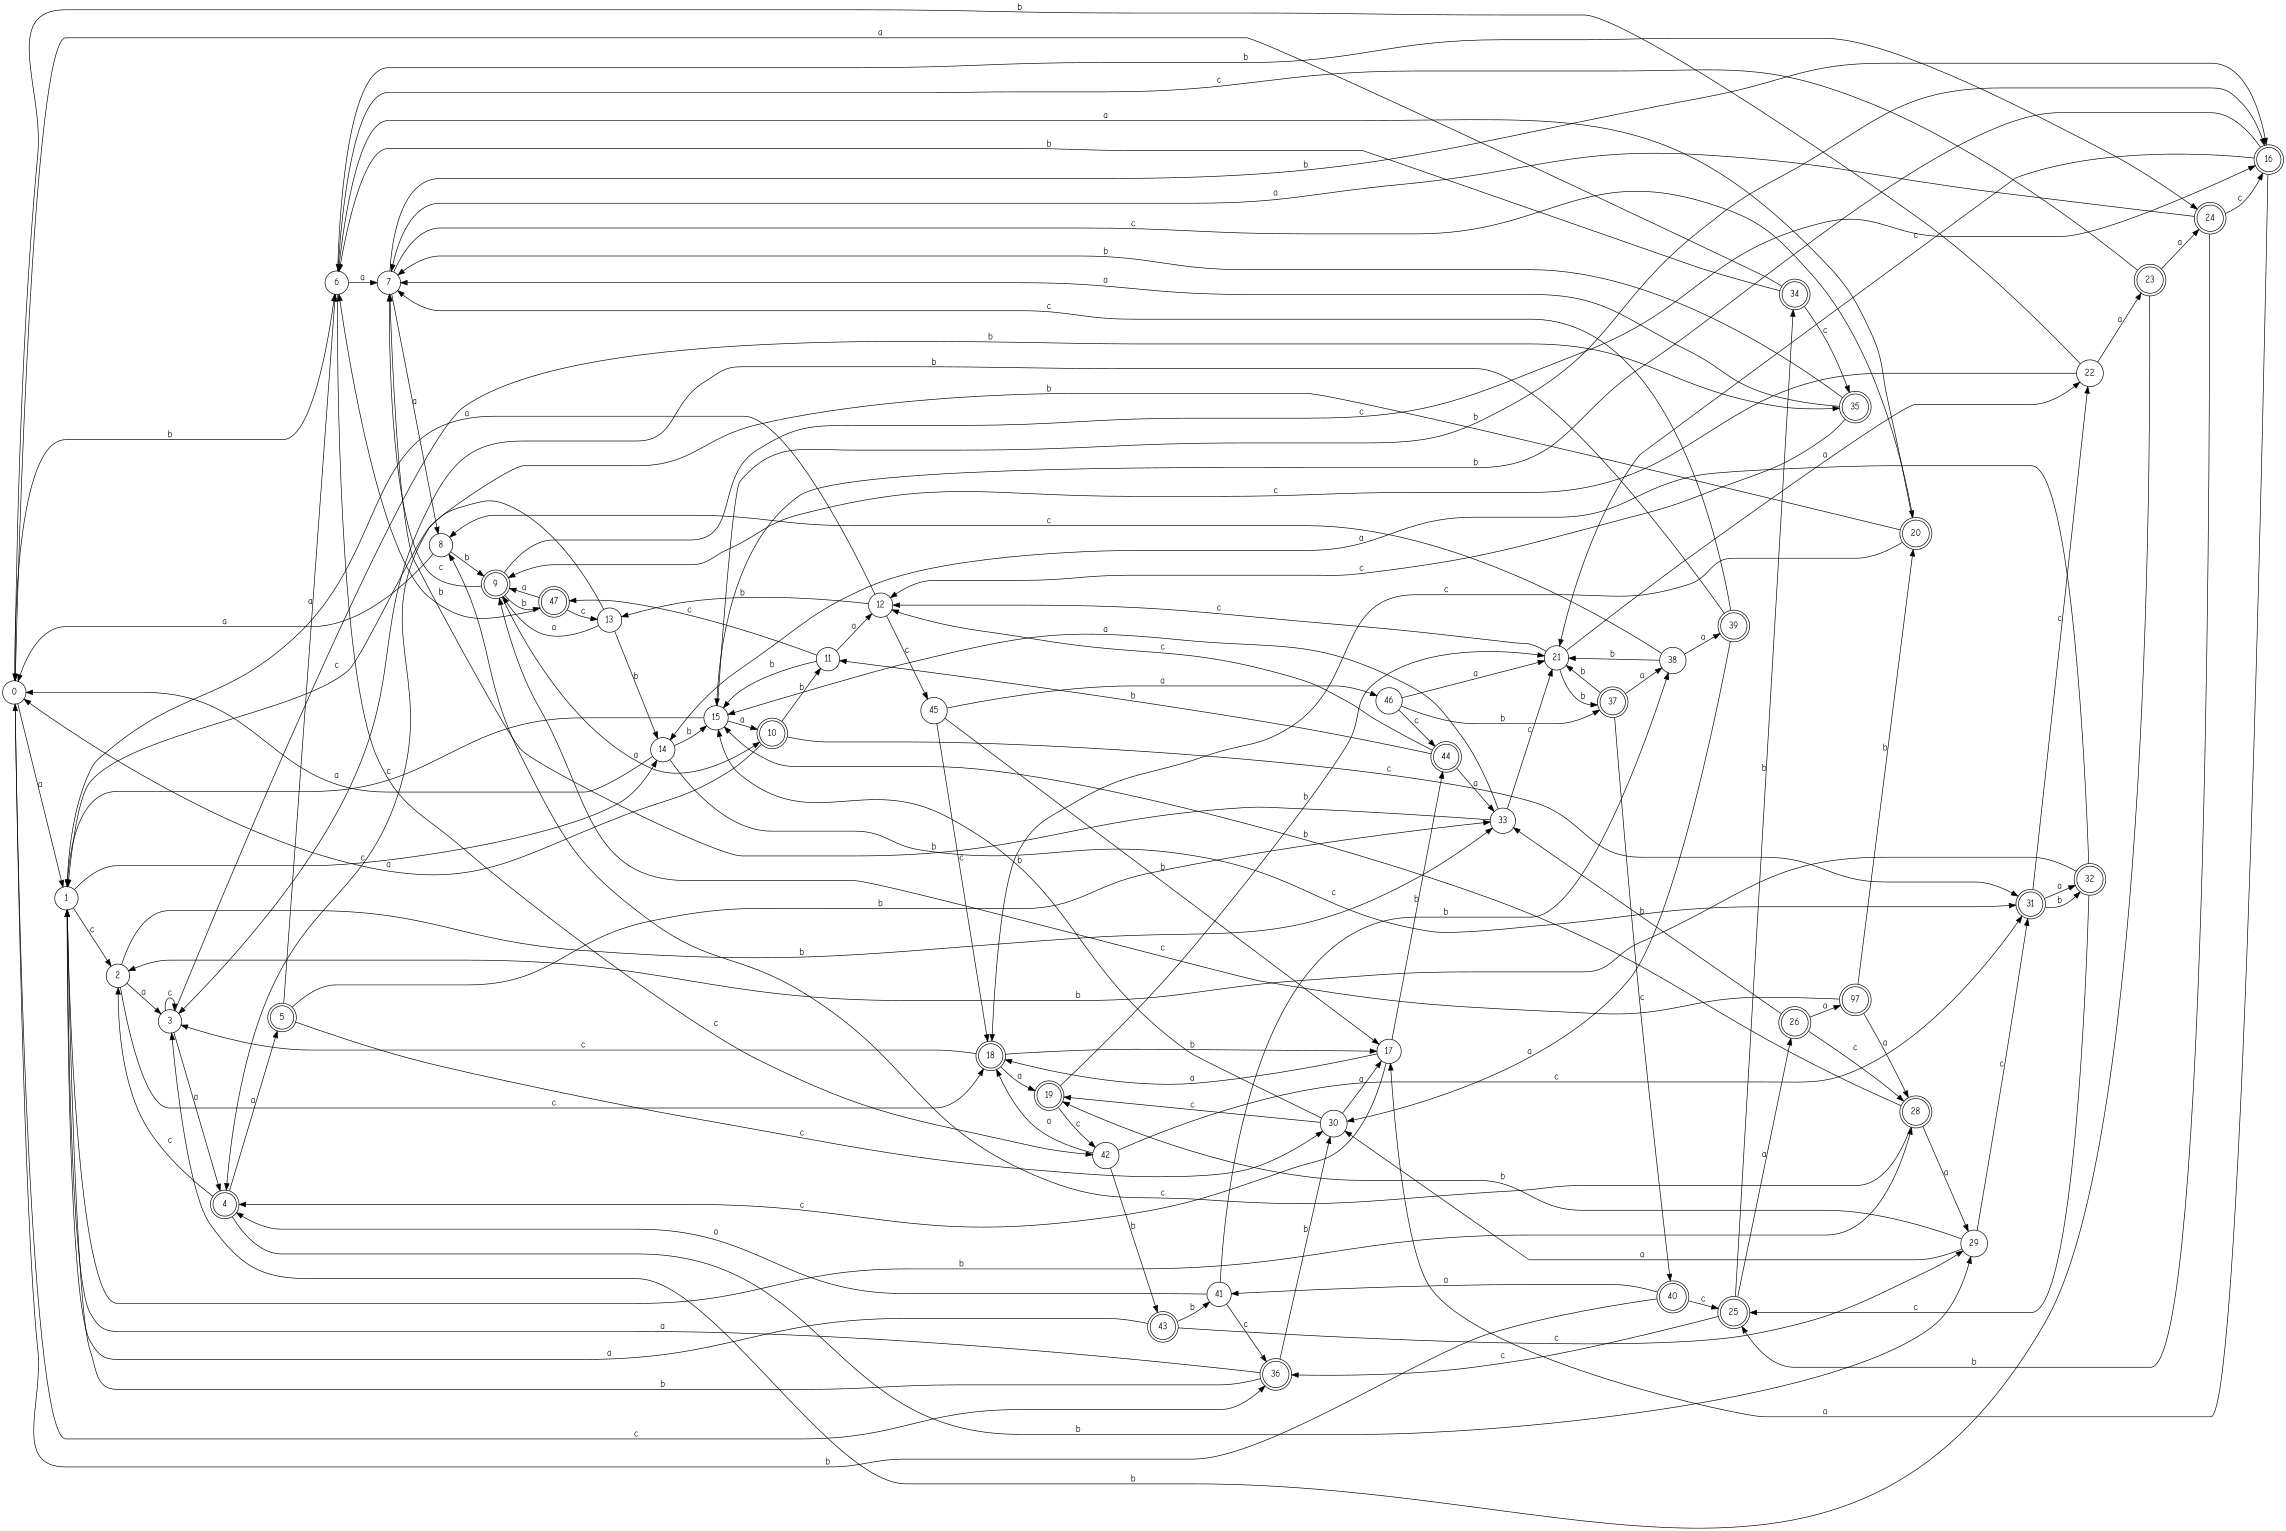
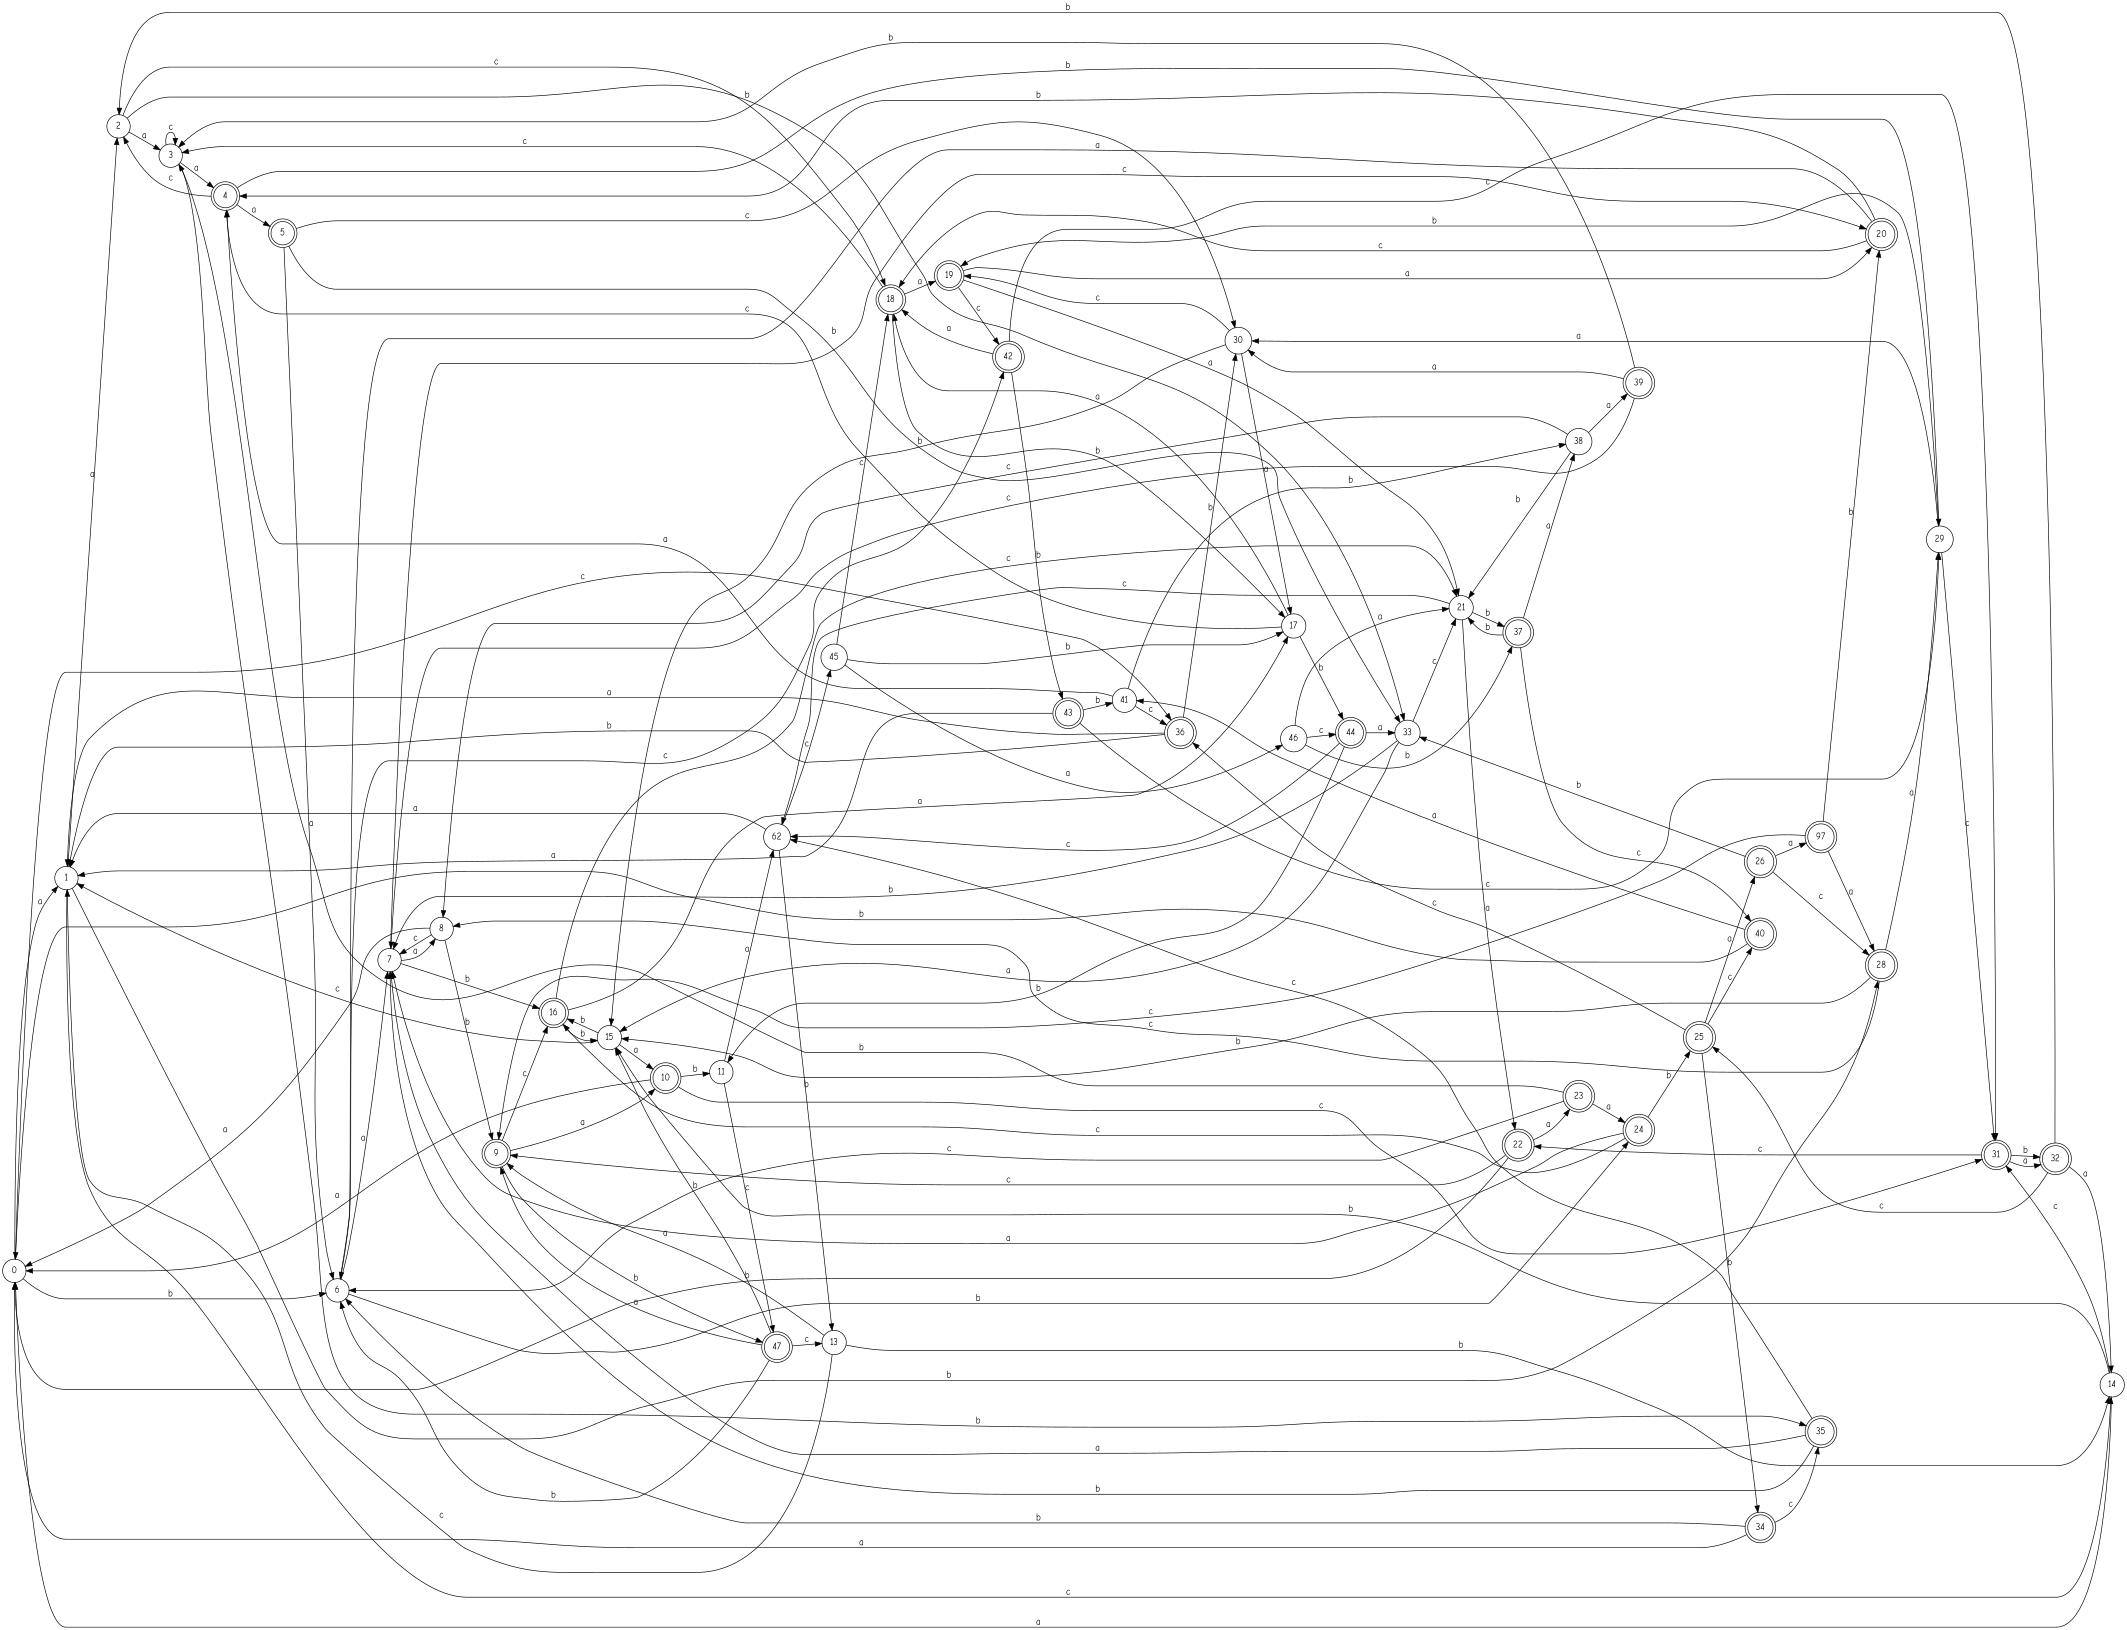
edge "19" -> "20": added, label "a"
node "22": shape circle -> doublecircle
edge "9" -> "7": now "8" -> "7"
node "12": label "12" -> "62"
edge "11" -> "15": now "47" -> "15"
edge "19" -> "21": label "b" -> "a"
edge "1" -> "2": label "c" -> "a"
node "42": shape circle -> doublecircle
edge "40" -> "25": reversed
